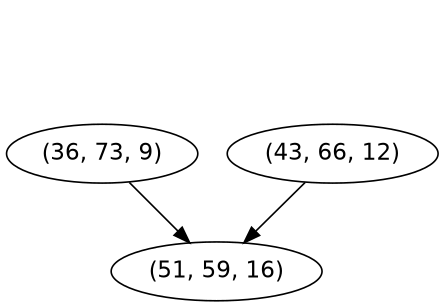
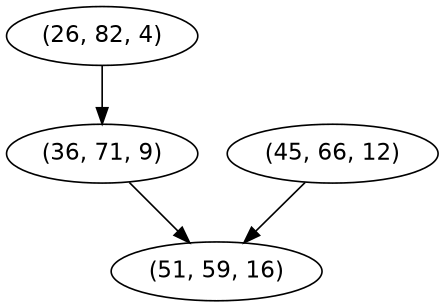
node "(26, 82, 4)": added
node "(36, 73, 9)": label "(36, 73, 9)" -> "(36, 71, 9)"
node "(43, 66, 12)": label "(43, 66, 12)" -> "(45, 66, 12)"
